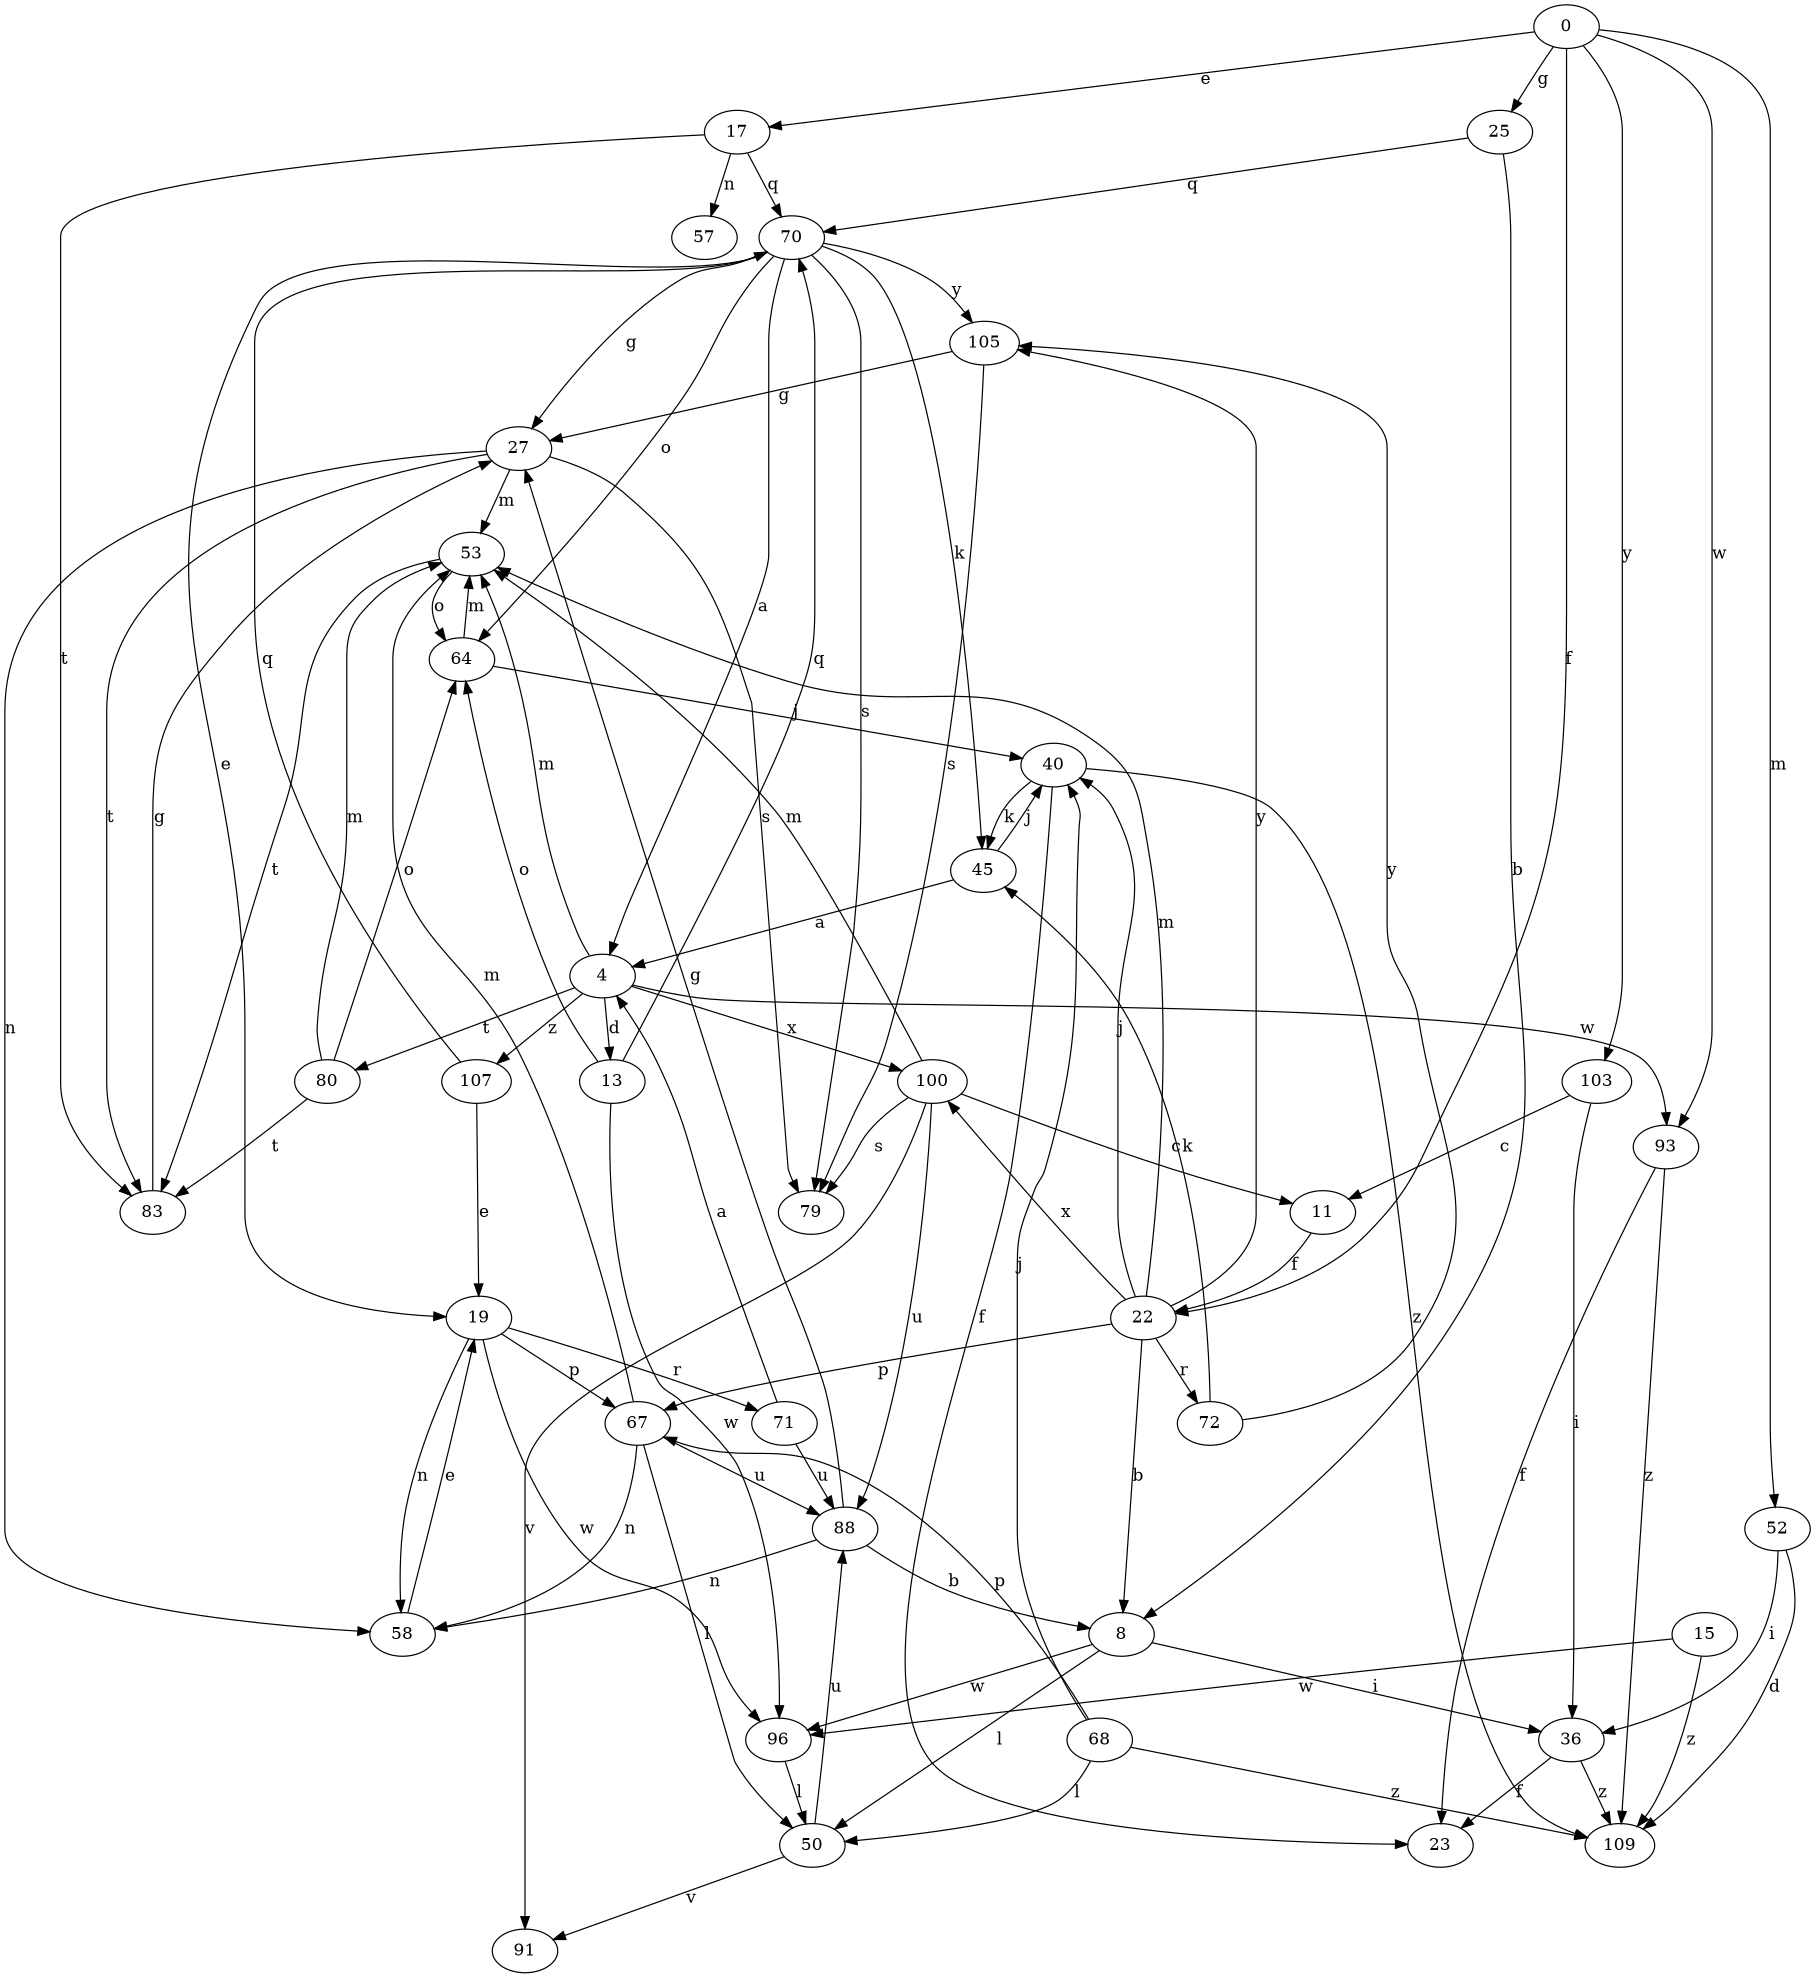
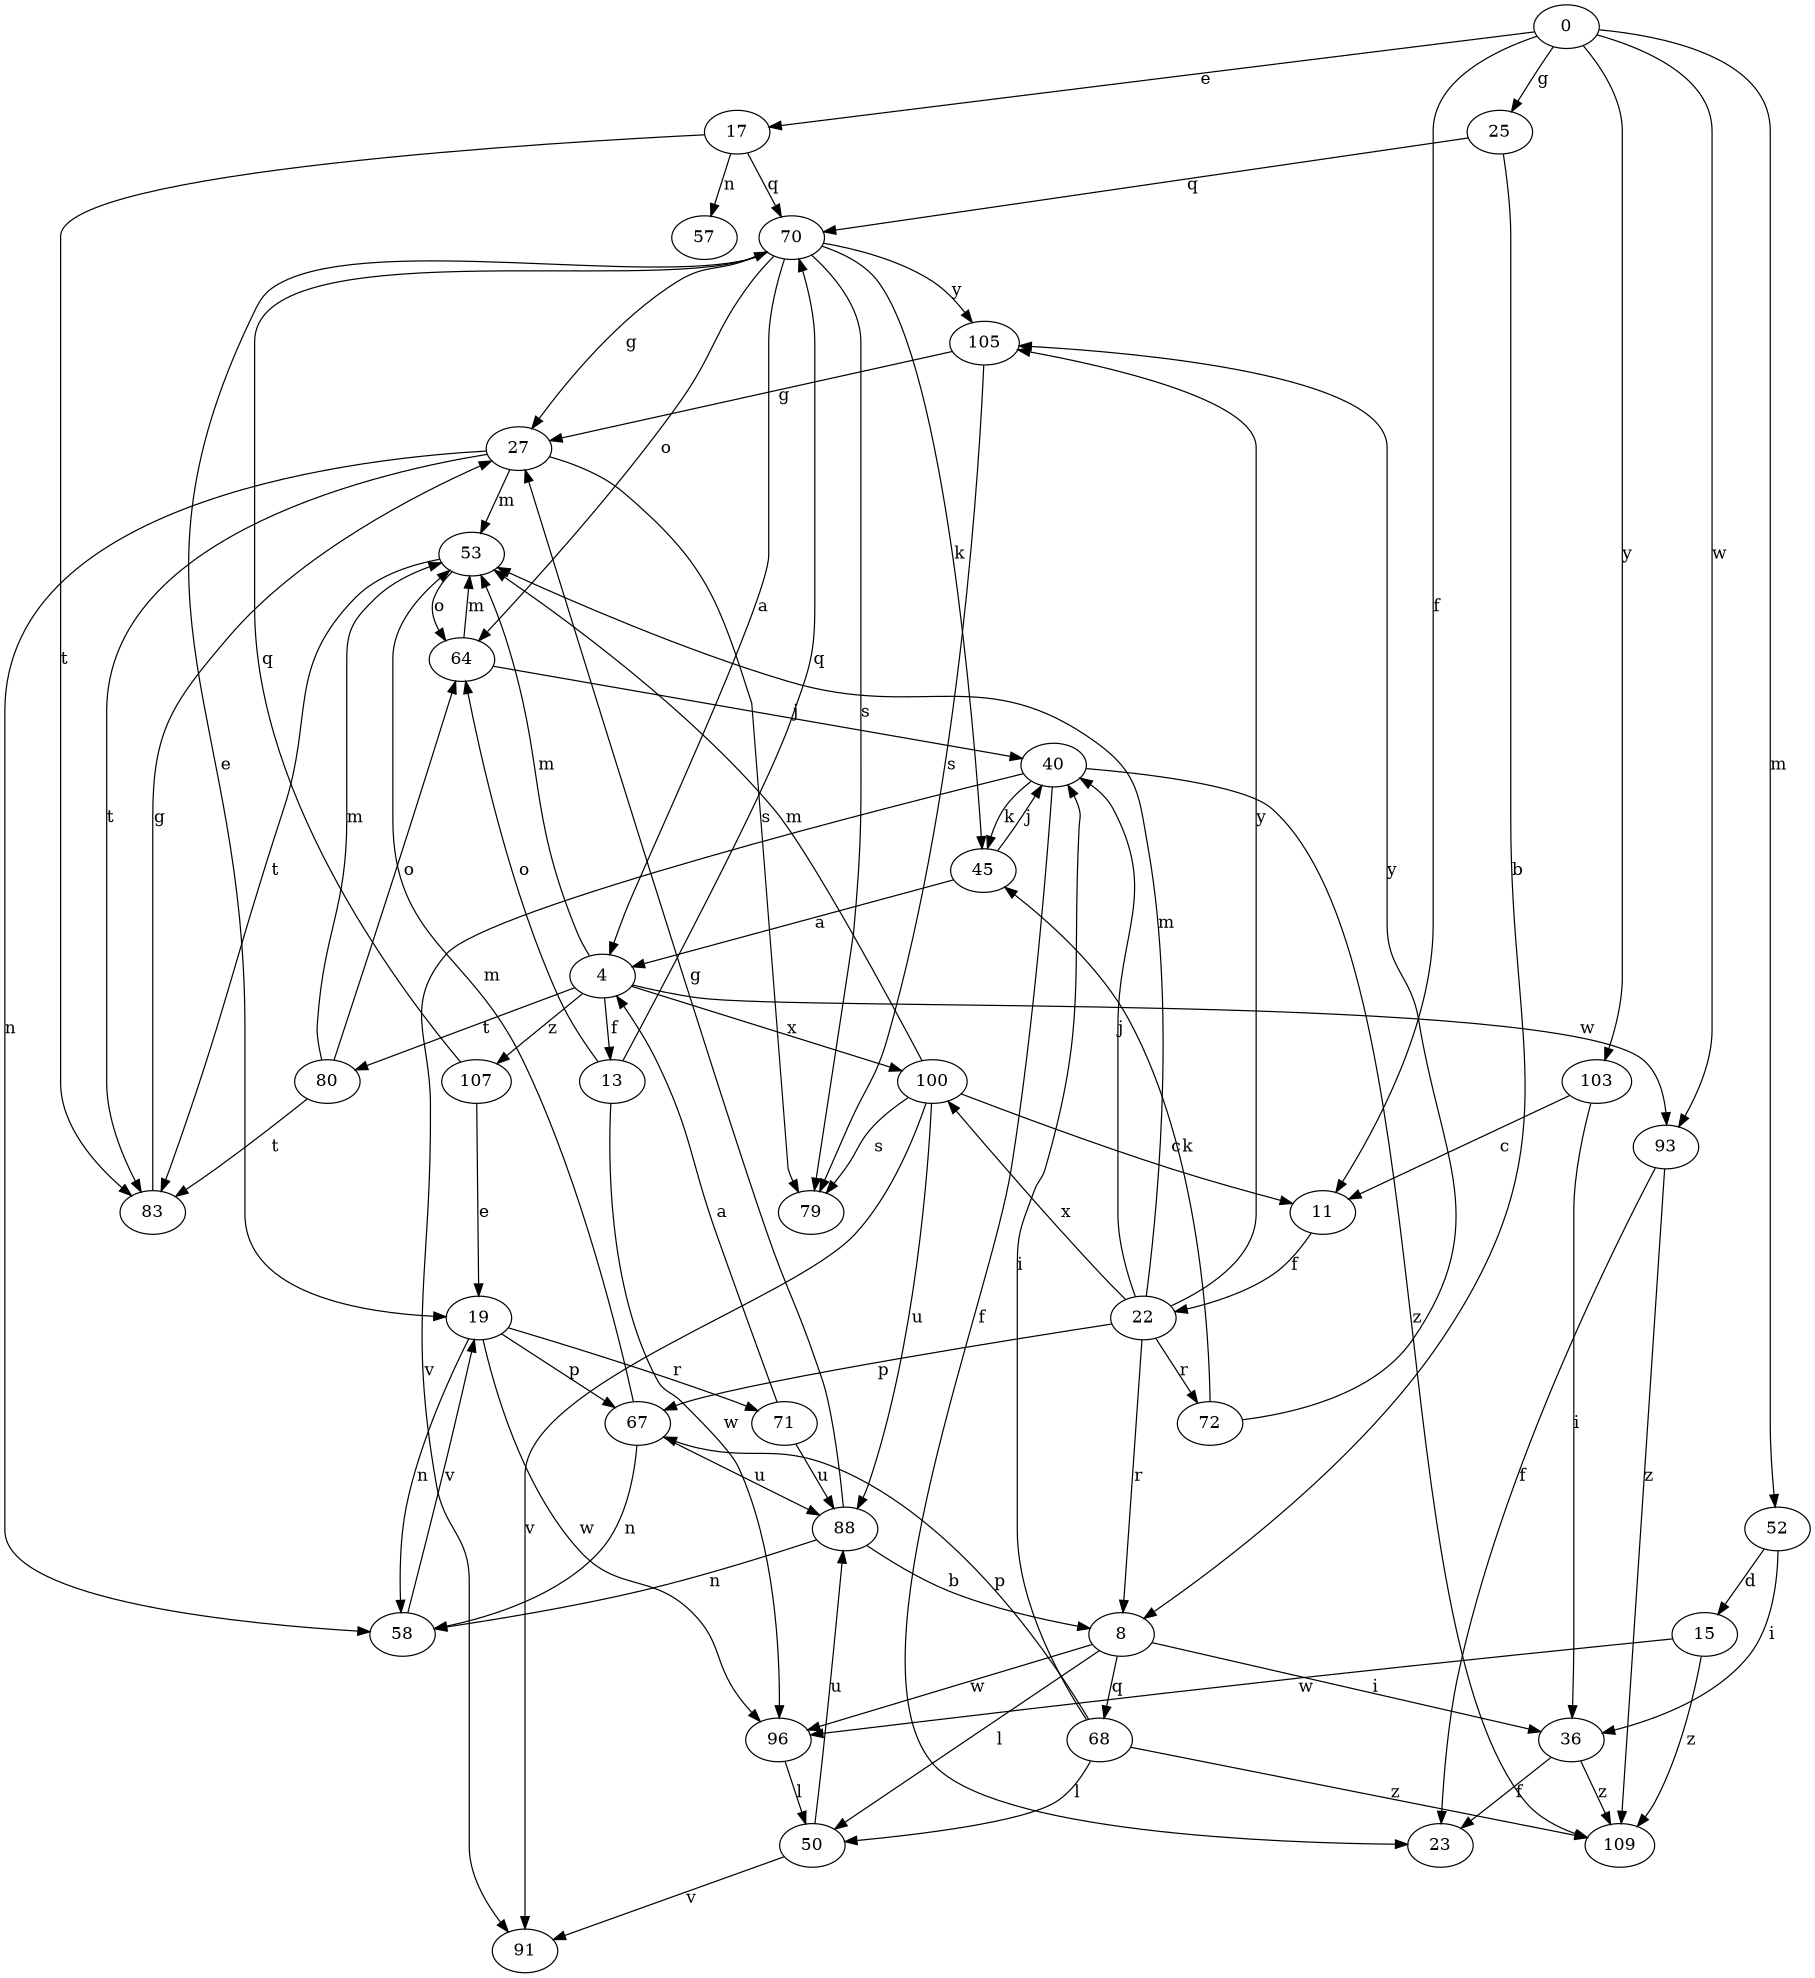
edge "0" -> "22": now "0" -> "11"
edge "4" -> "13": label "d" -> "f"
edge "40" -> "91": added, label "v"
edge "68" -> "40": label "j" -> "i"
edge "58" -> "19": label "e" -> "v"
edge "22" -> "8": label "b" -> "r"
edge "67" -> "50": removed, label "l"
edge "8" -> "68": added, label "q"
edge "52" -> "109": now "52" -> "15"
